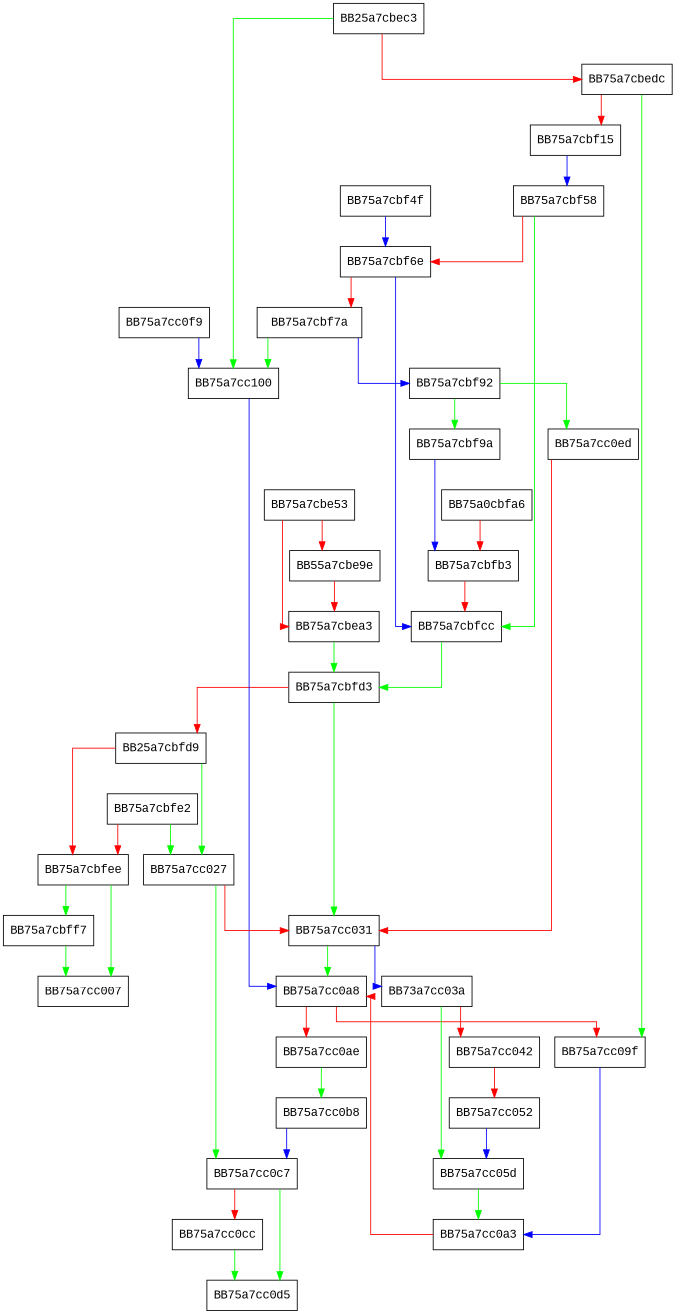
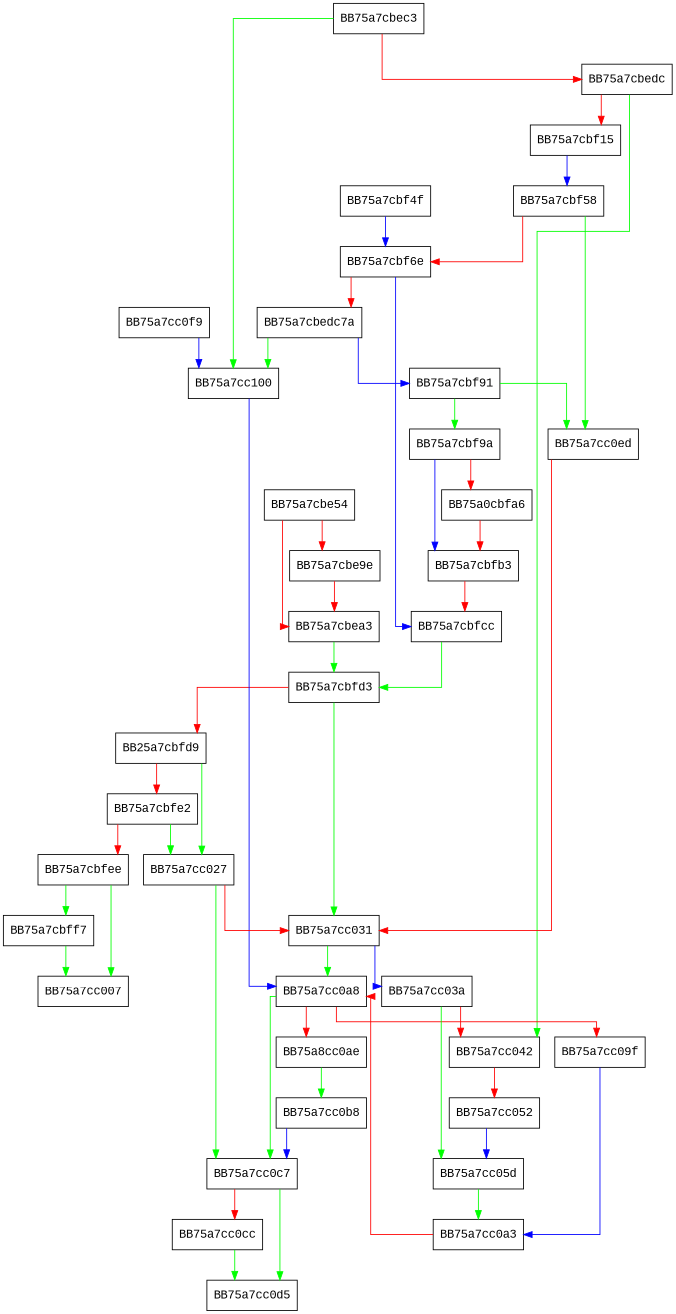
node "BB25a7cbec3": label "BB25a7cbec3" -> "BB75a7cbec3"
node "BB75a7cbf7a": label "BB75a7cbf7a" -> "BB75a7cbedc7a"
node "BB75a7cbf92": label "BB75a7cbf92" -> "BB75a7cbf91"
edge "BB75a7cbf58" -> "BB75a7cbfcc": now "BB75a7cbf58" -> "BB75a7cc0ed"
edge "BB75a7cbf9a" -> "BB75a0cbfa6": added
node "BB75a7cbe53": label "BB75a7cbe53" -> "BB75a7cbe54"
edge "BB75a7cbedc" -> "BB75a7cc09f": now "BB75a7cbedc" -> "BB75a7cc042"
node "BB55a7cbe9e": label "BB55a7cbe9e" -> "BB75a7cbe9e"
edge "BB25a7cbfd9" -> "BB75a7cbfee": now "BB25a7cbfd9" -> "BB75a7cbfe2"
node "BB73a7cc03a": label "BB73a7cc03a" -> "BB75a7cc03a"
node "BB75a7cc0ae": label "BB75a7cc0ae" -> "BB75a8cc0ae"
edge "BB75a7cc0a8" -> "BB75a7cc0c7": added
